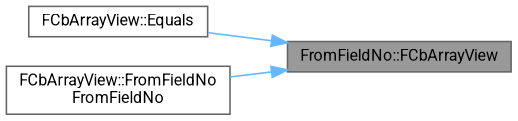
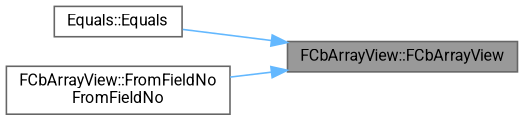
node "FCbArrayView::Equals": label "FCbArrayView::Equals" -> "Equals::Equals"
node "FromFieldNo::FCbArrayView": label "FromFieldNo::FCbArrayView" -> "FCbArrayView::FCbArrayView"
